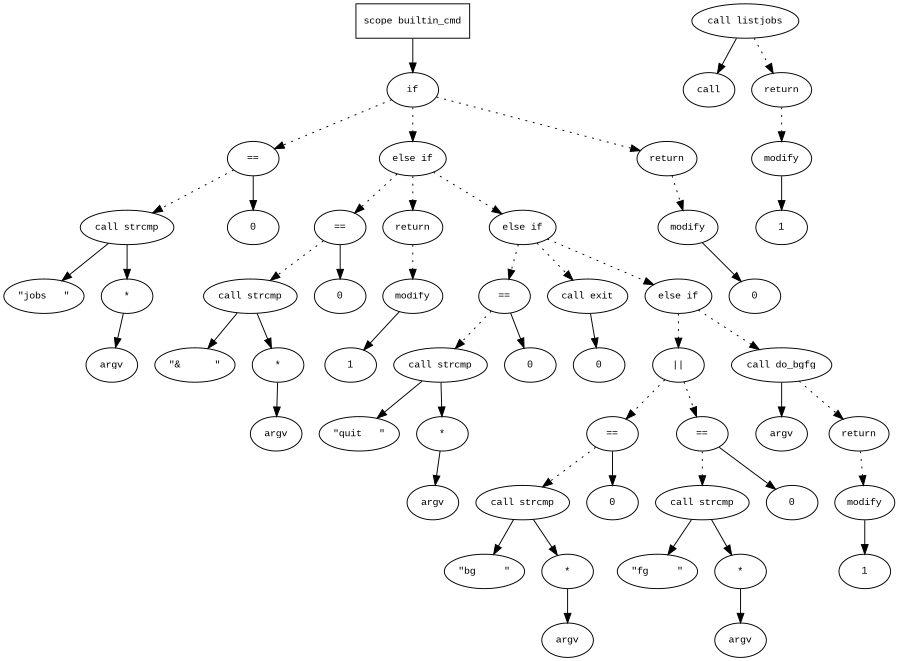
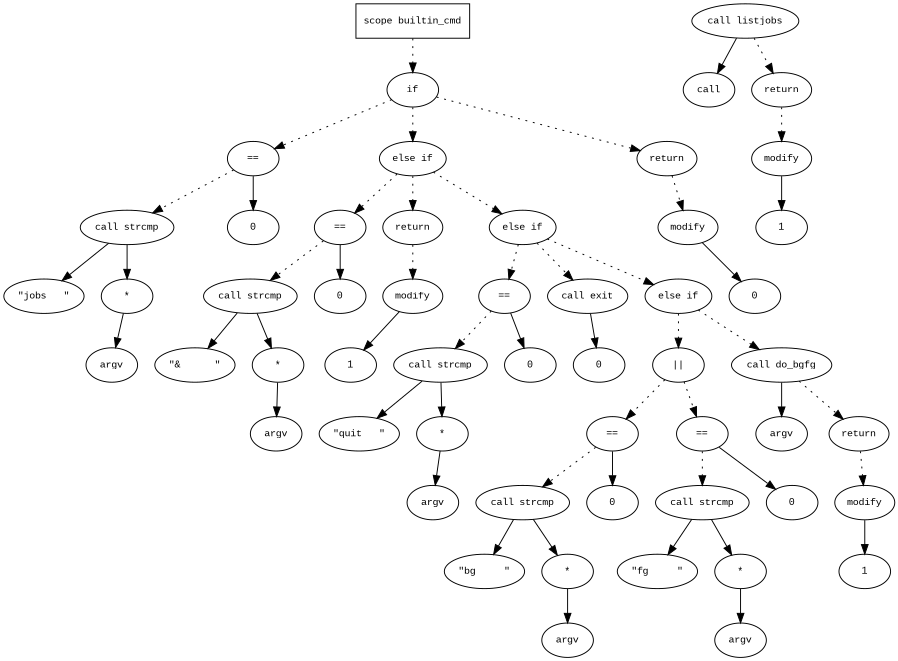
edge "scope builtin_cmd" -> "if": style solid -> dotted
